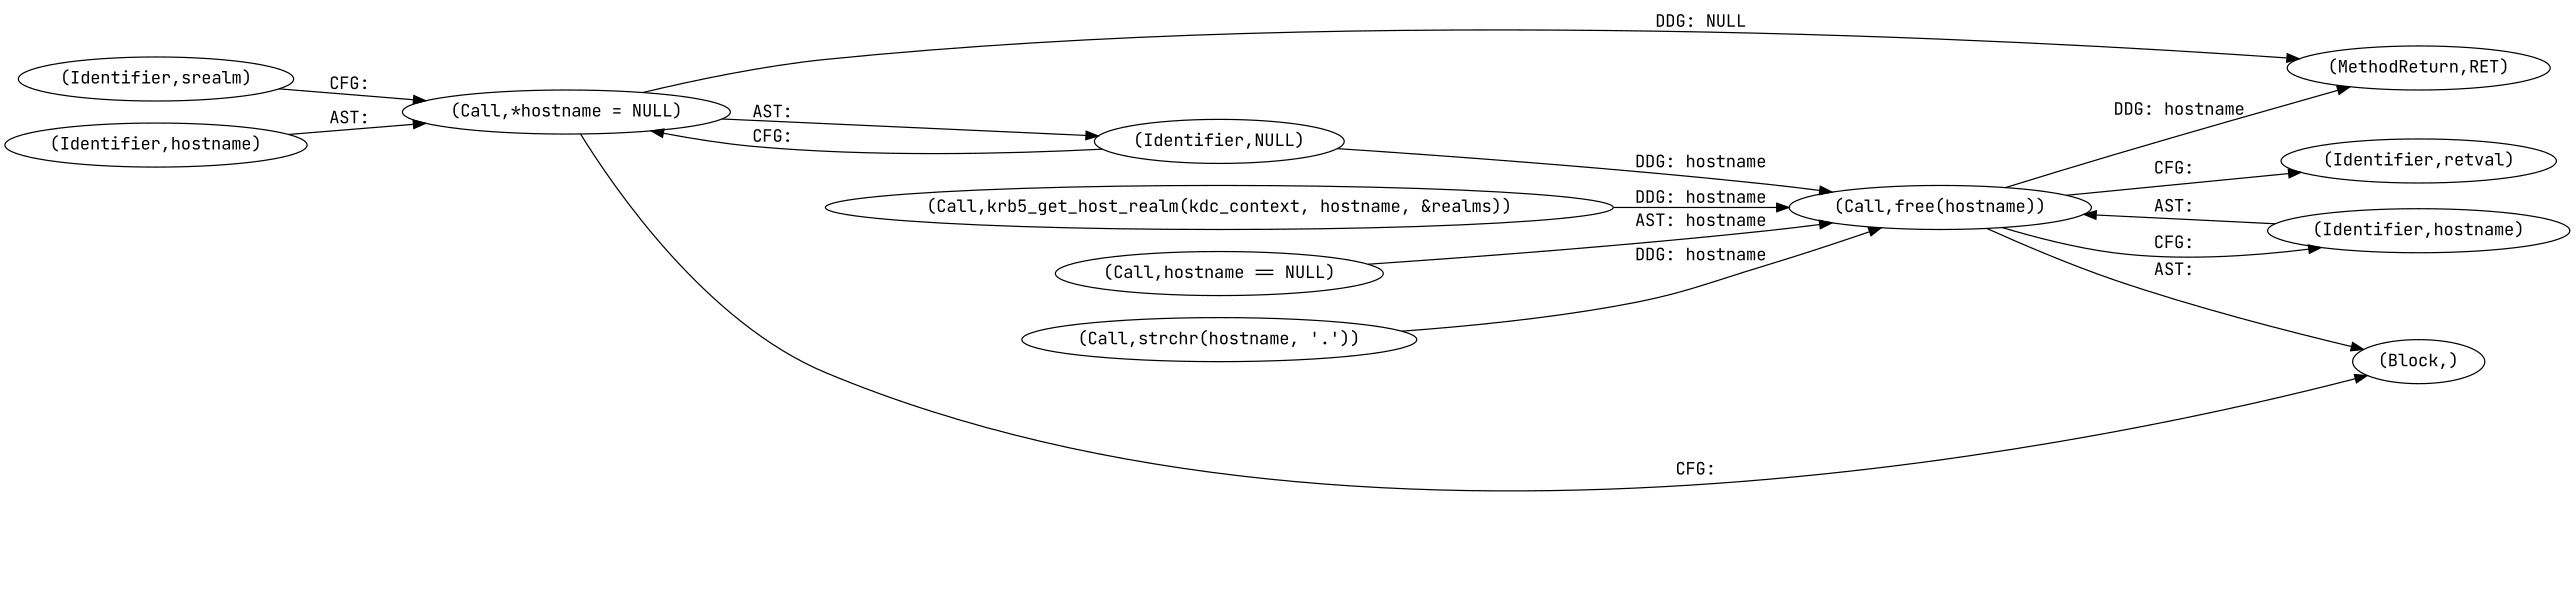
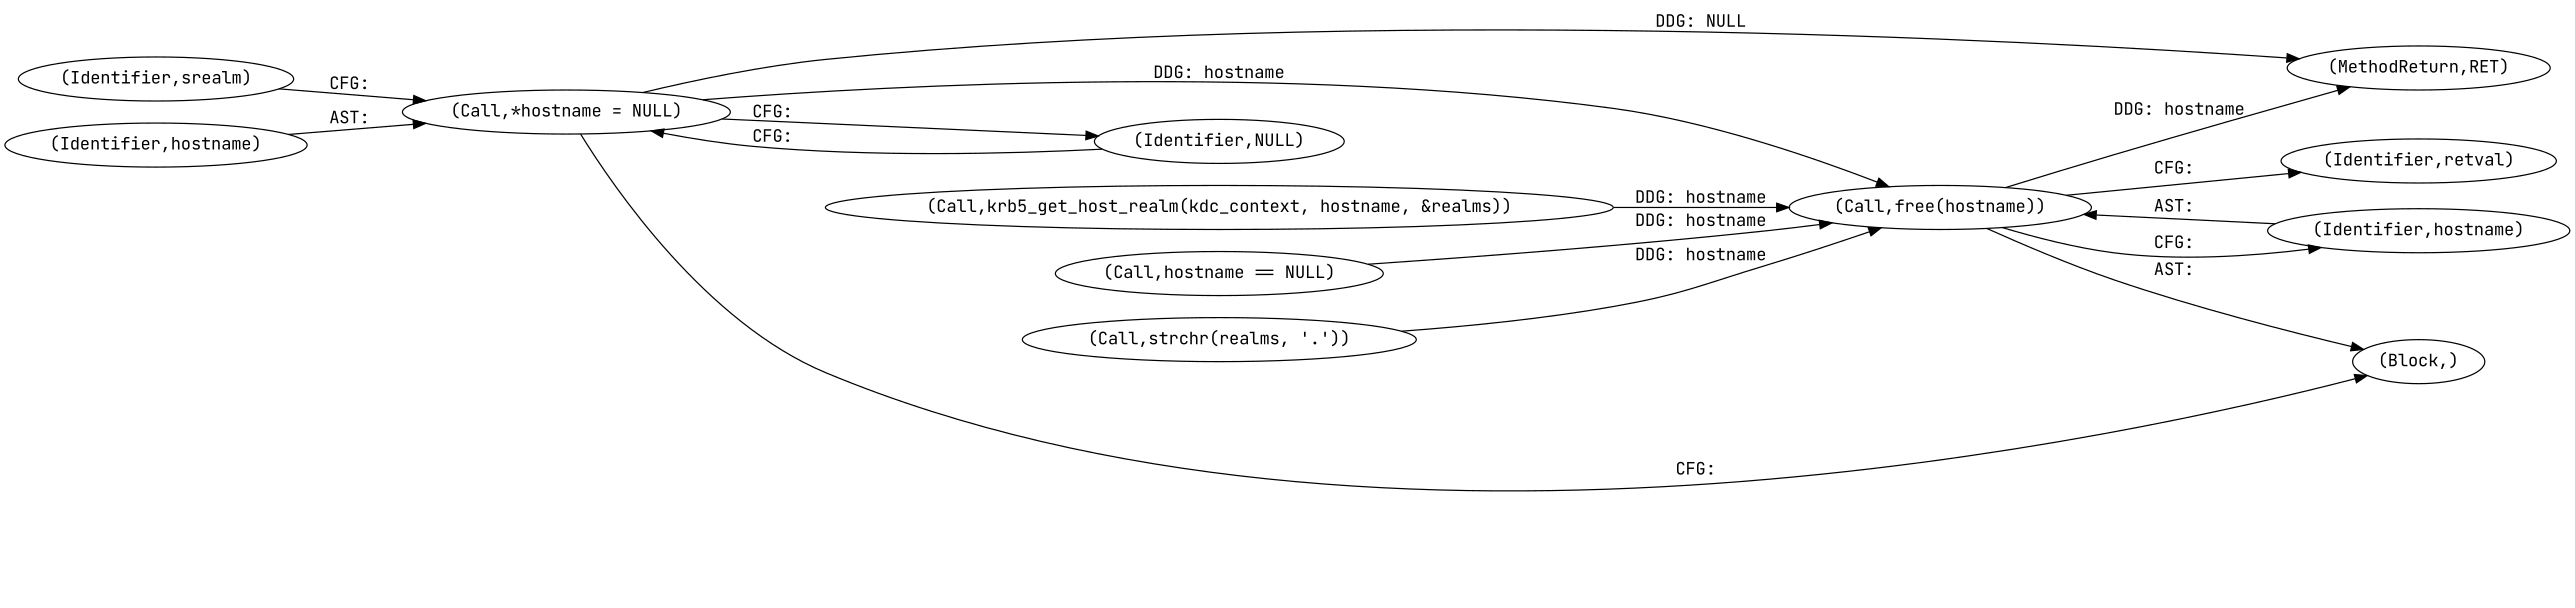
edge "(Call,*hostname = NULL)" -> "(Identifier,NULL)": label "AST: " -> "CFG: "
edge "(Identifier,NULL)" -> "(Call,free(hostname))": now "(Call,*hostname = NULL)" -> "(Call,free(hostname))"
edge "(Call,hostname == NULL)" -> "(Call,free(hostname))": label "AST: hostname" -> "DDG: hostname"
node "(Call,strchr(hostname, '.'))": label "(Call,strchr(hostname, '.'))" -> "(Call,strchr(realms, '.'))"
